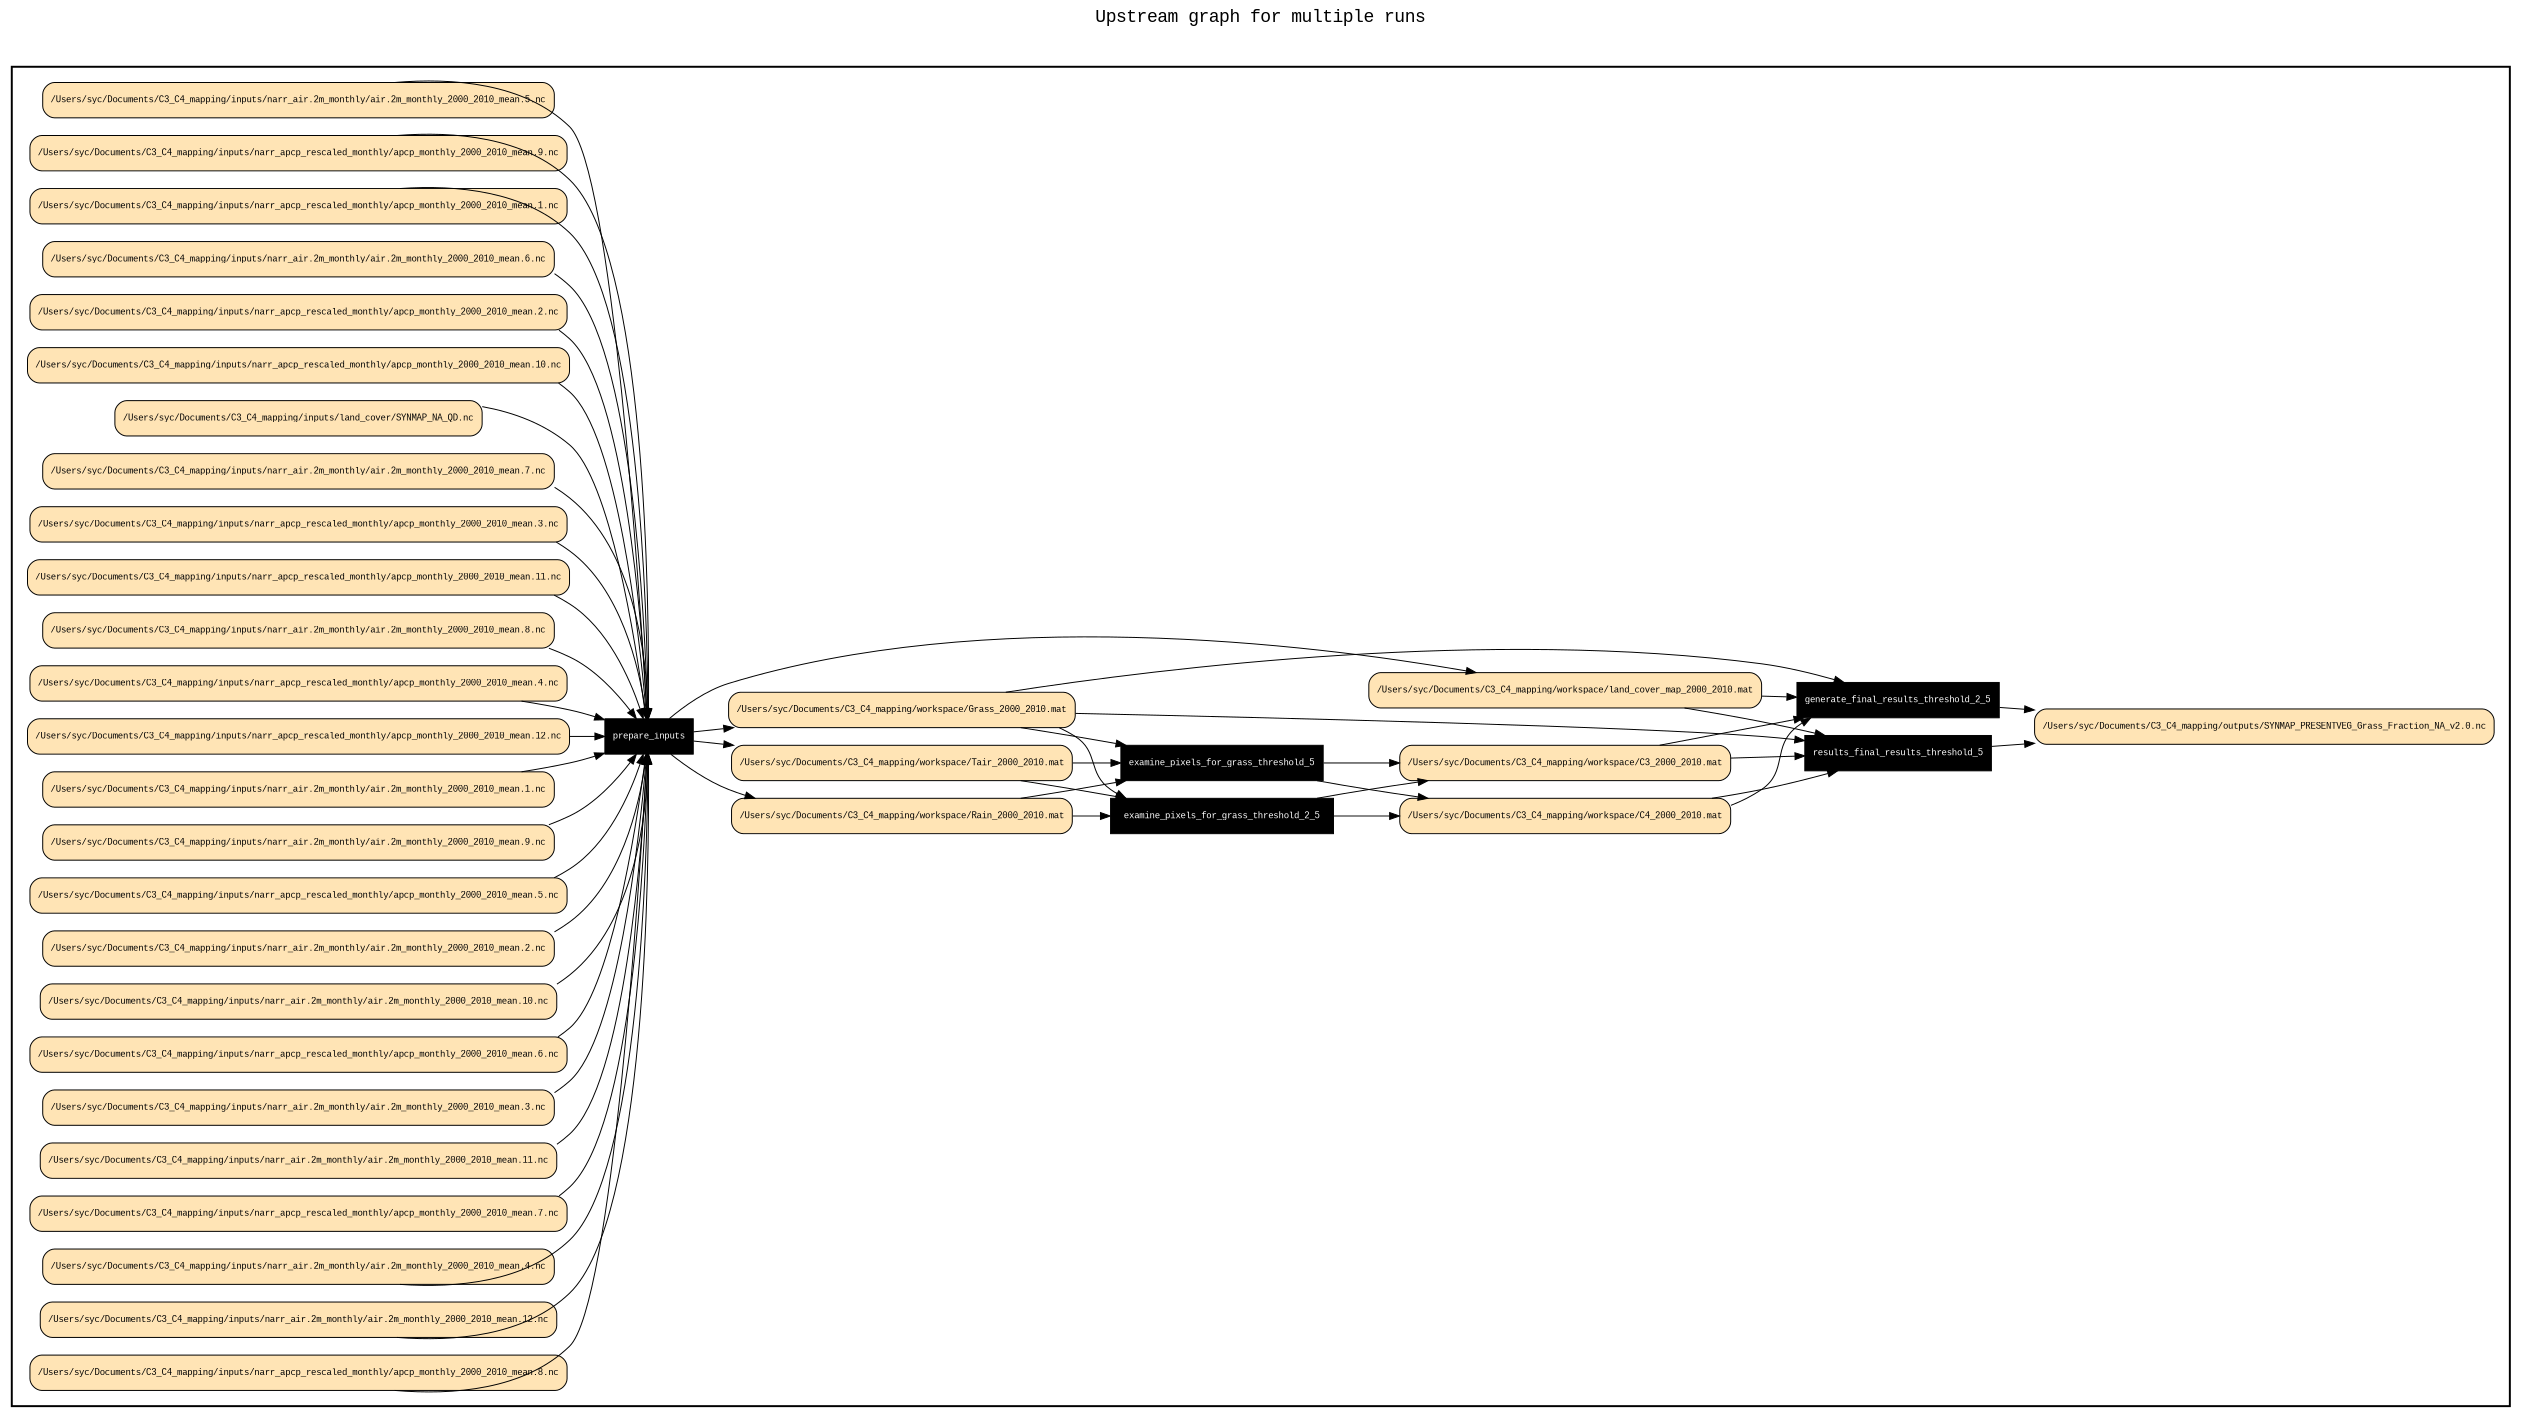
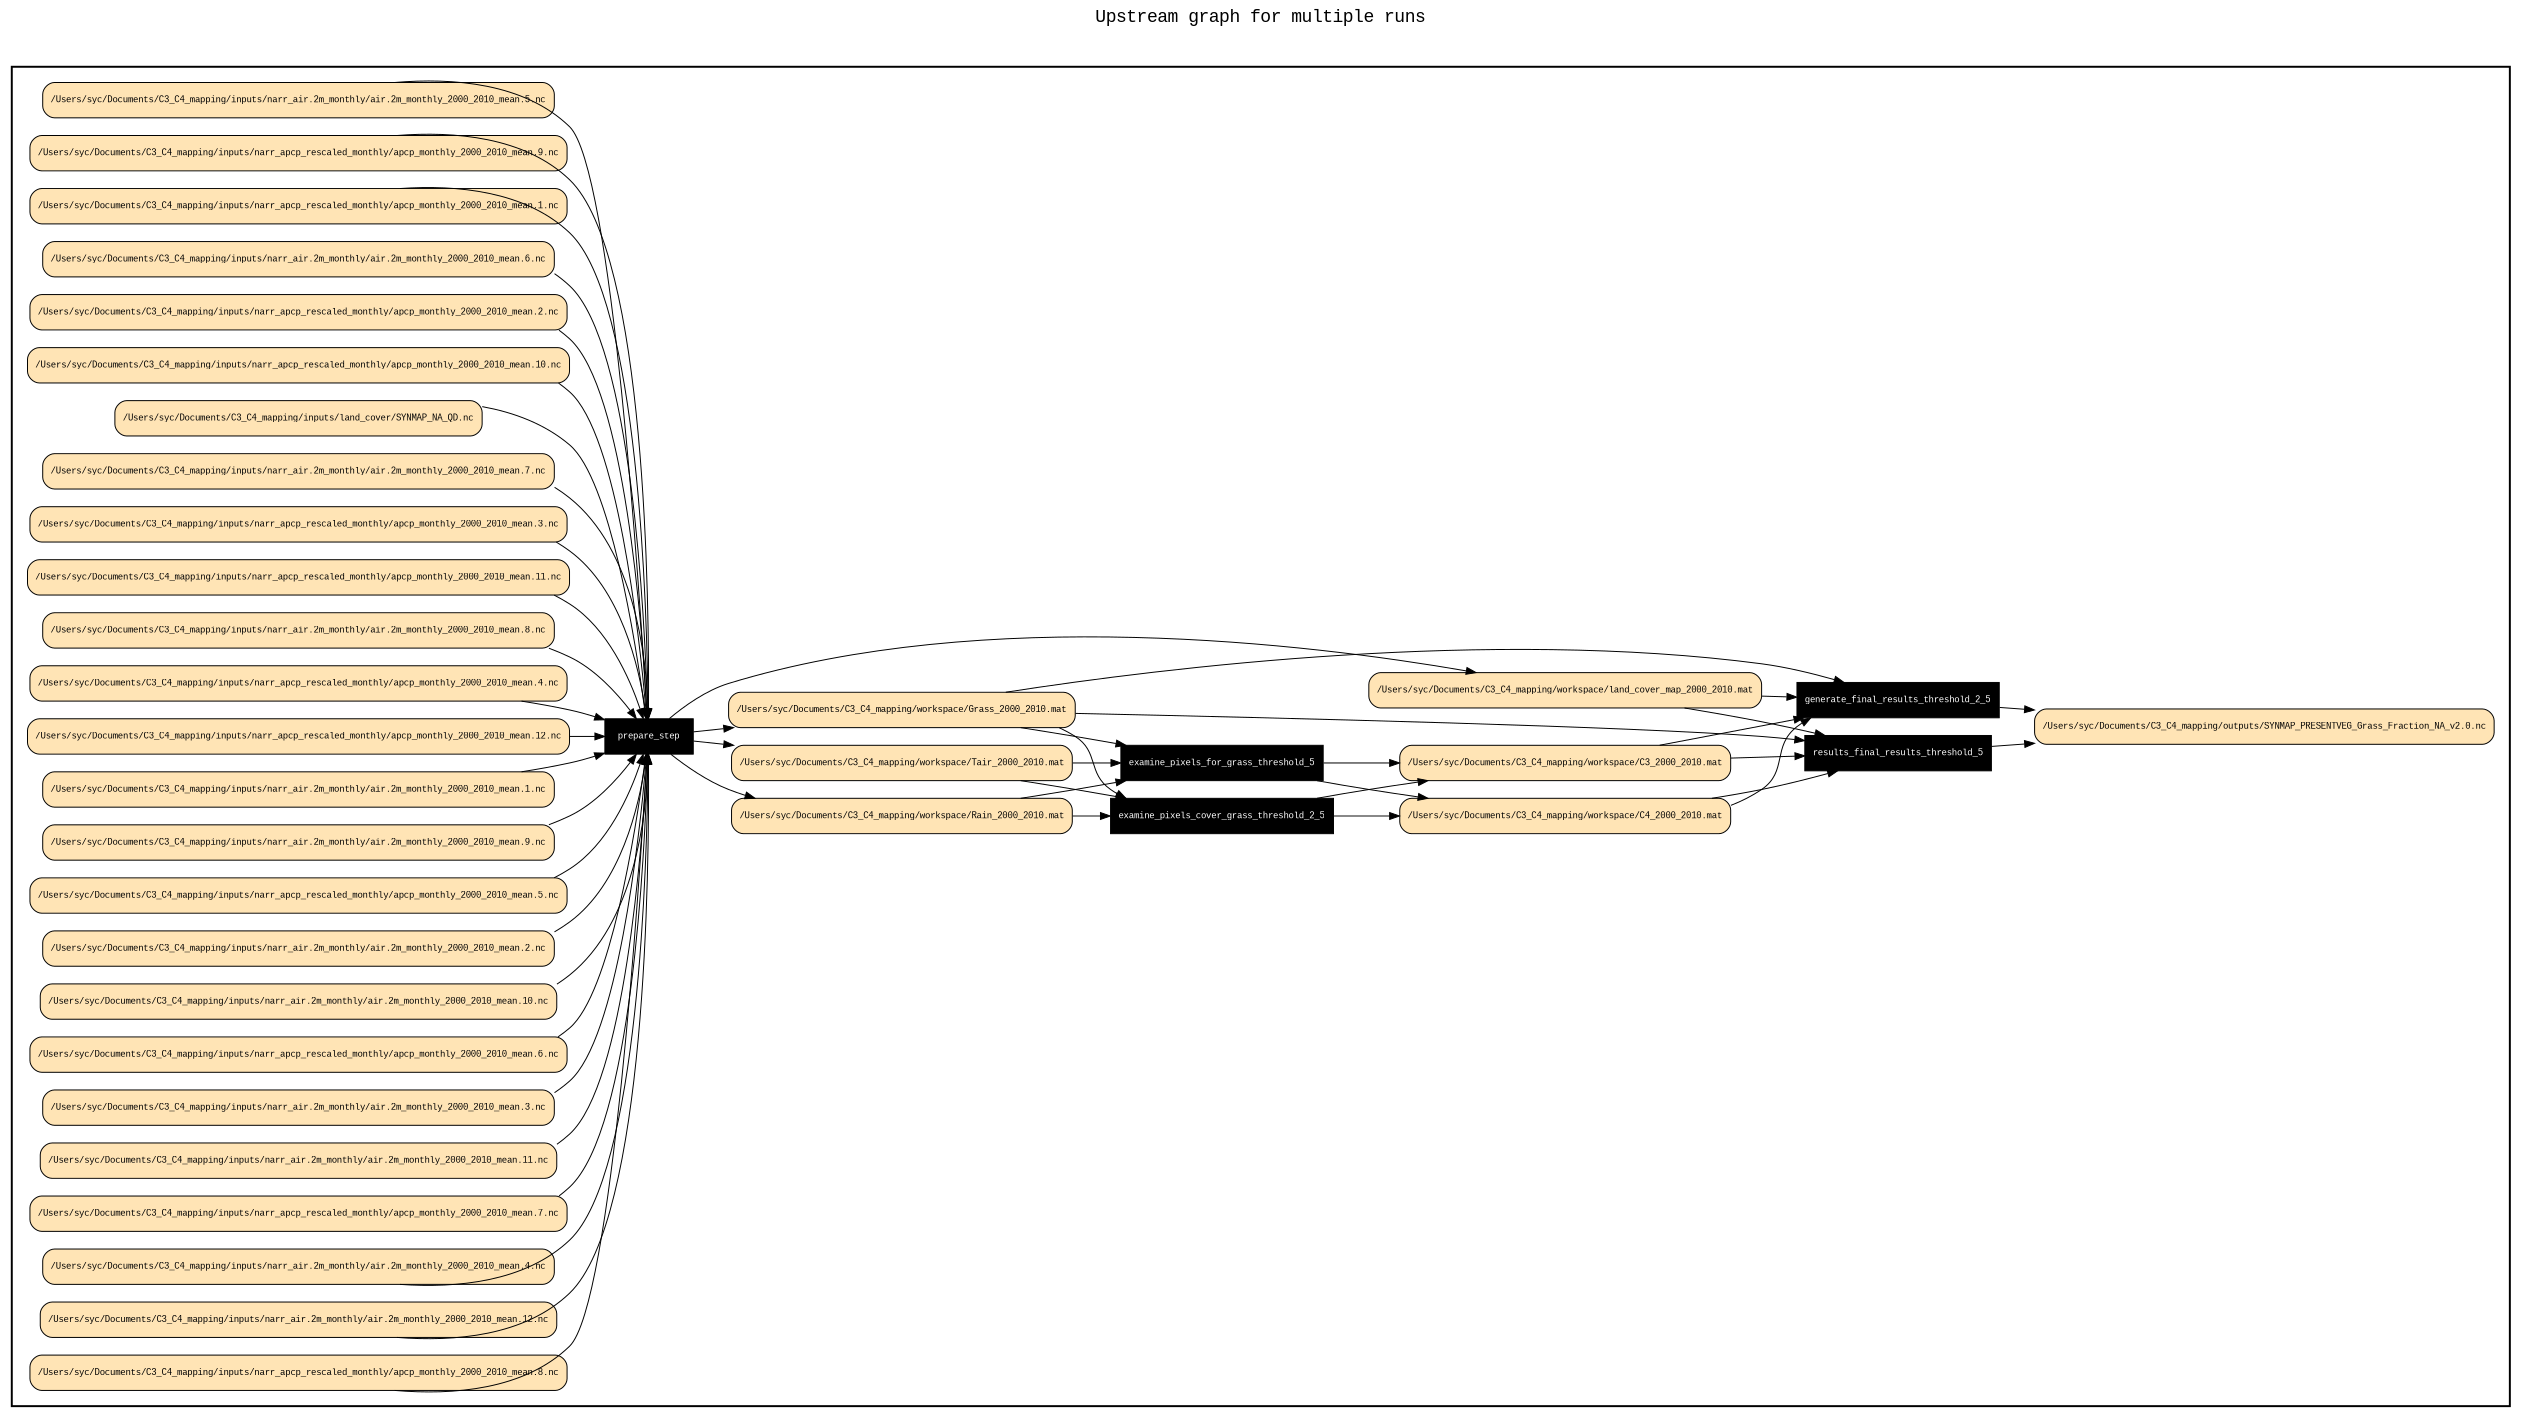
node "prepare_inputs": label "prepare_inputs" -> "prepare_step"
node "examine_pixels_for_grass_threshold_2_5": label "examine_pixels_for_grass_threshold_2_5" -> "examine_pixels_cover_grass_threshold_2_5"
